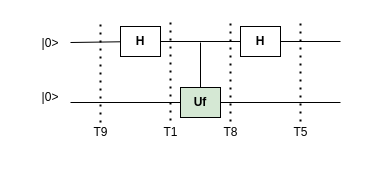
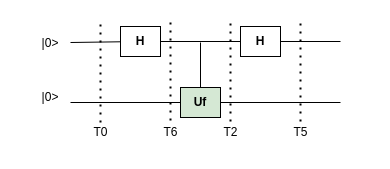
node "T9": label "T9" -> "T0"
node "T1": label "T1" -> "T6"
node "T8": label "T8" -> "T2"
